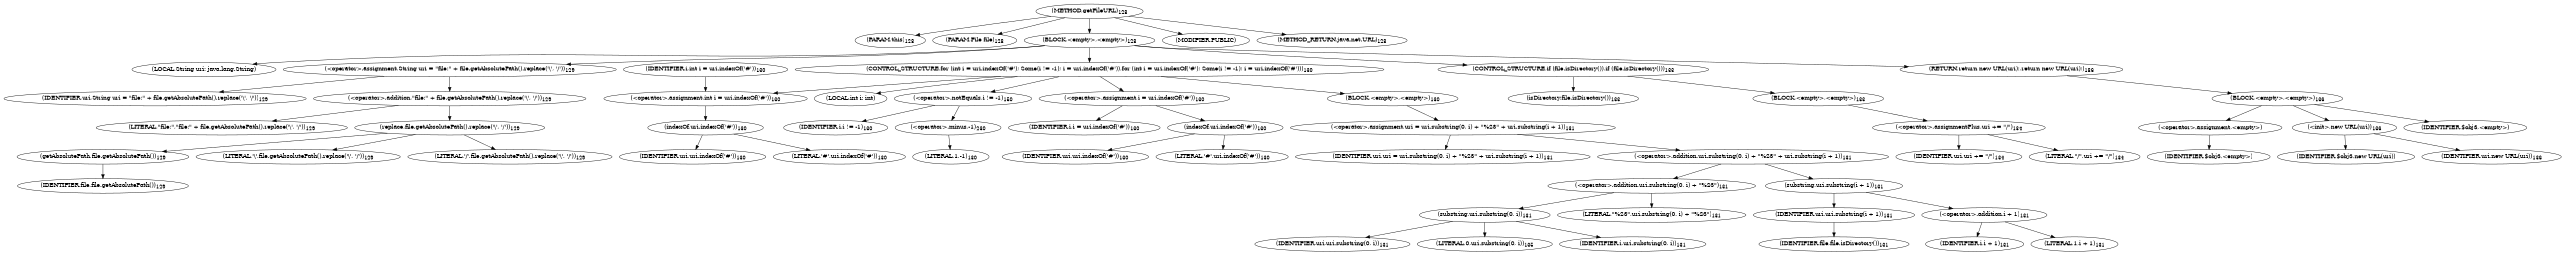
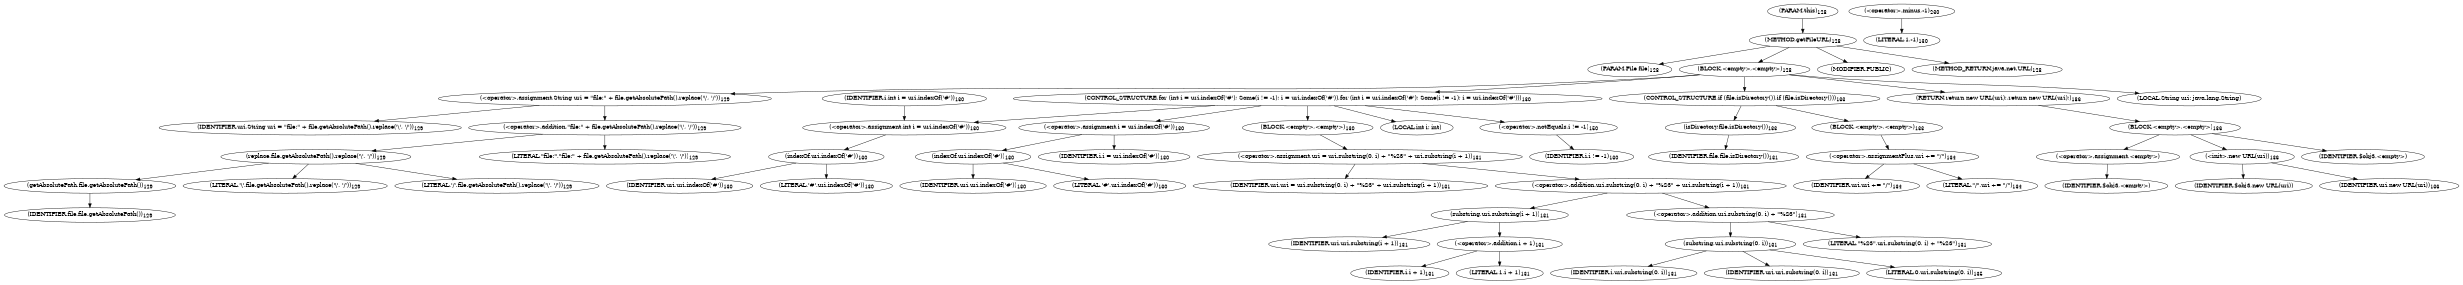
edge "(METHOD,getFileURL)" -> "(PARAM,this)": reversed
edge "(<operator>.notEquals,i != -1)" -> "(<operator>.minus,-1)": removed
edge "(IDENTIFIER,uri,uri.substring(i + 1))" -> "(IDENTIFIER,file,file.isDirectory())": now "(isDirectory,file.isDirectory())" -> "(IDENTIFIER,file,file.isDirectory())"
